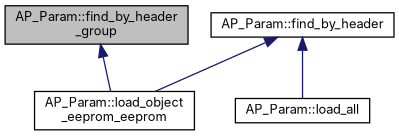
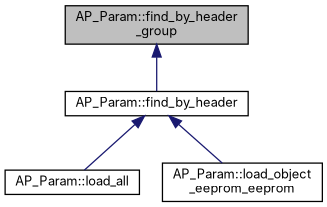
edge "AP_Param::load_object _eeprom_eeprom" -> "AP_Param::find_by_header _group": now "AP_Param::find_by_header" -> "AP_Param::find_by_header _group"
